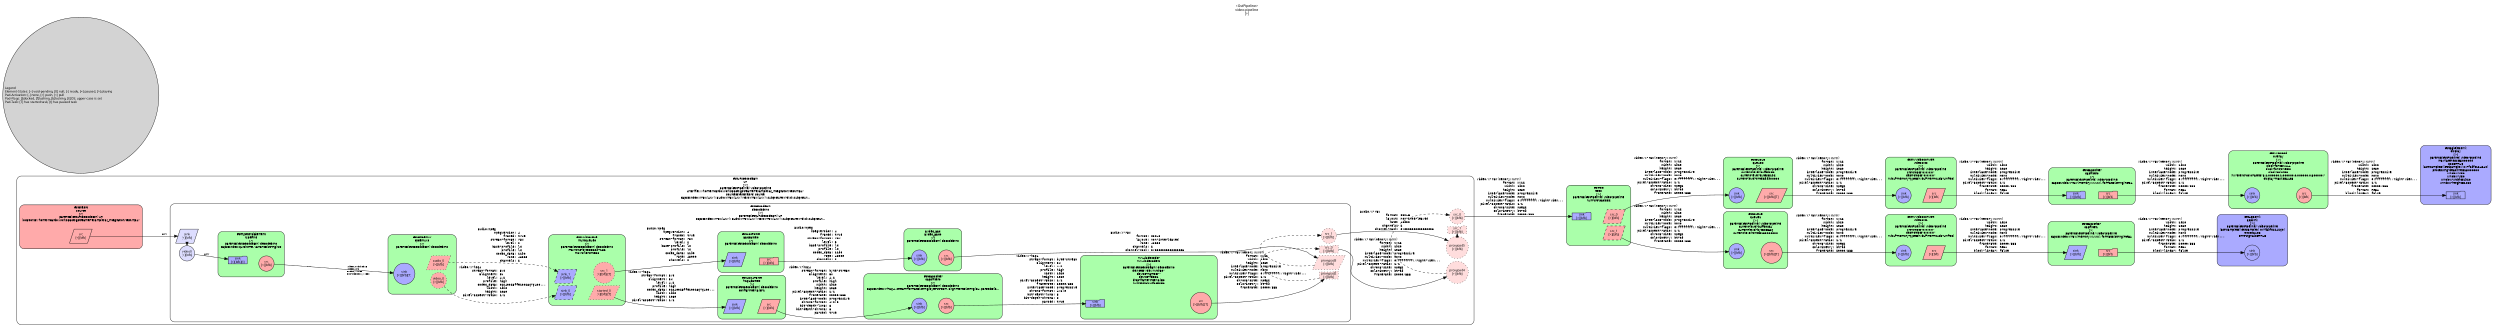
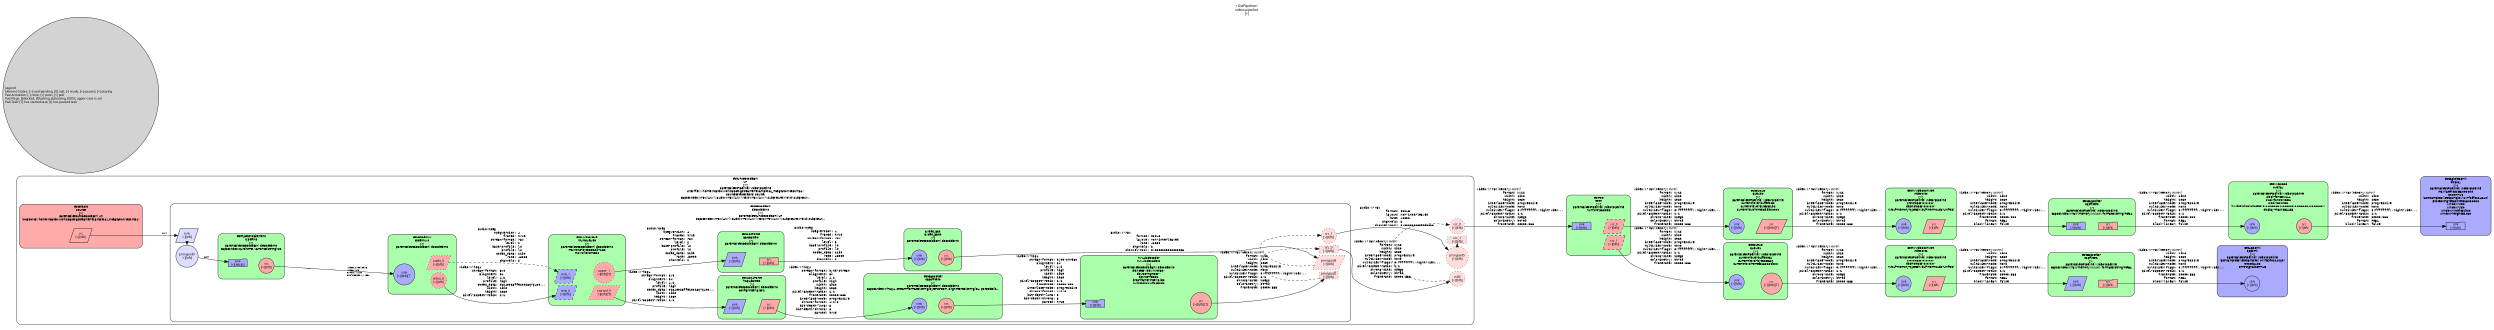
node "video0 [<][bfb]": label "video0 [<][bfb]" -> "proxypad0 [<][bfb]"
node "proxypad4 [>][bfb]": label "proxypad4 [>][bfb]" -> "pull4 [>][bfb]"
node "src_1 [>][bfb][T]": label "src_1 [>][bfb][T]" -> "upper_1 [>][bfb][T]"
edge "video_0 [>][bfb]" -> "sink_0 [>][bfb]": style dashed -> solid
